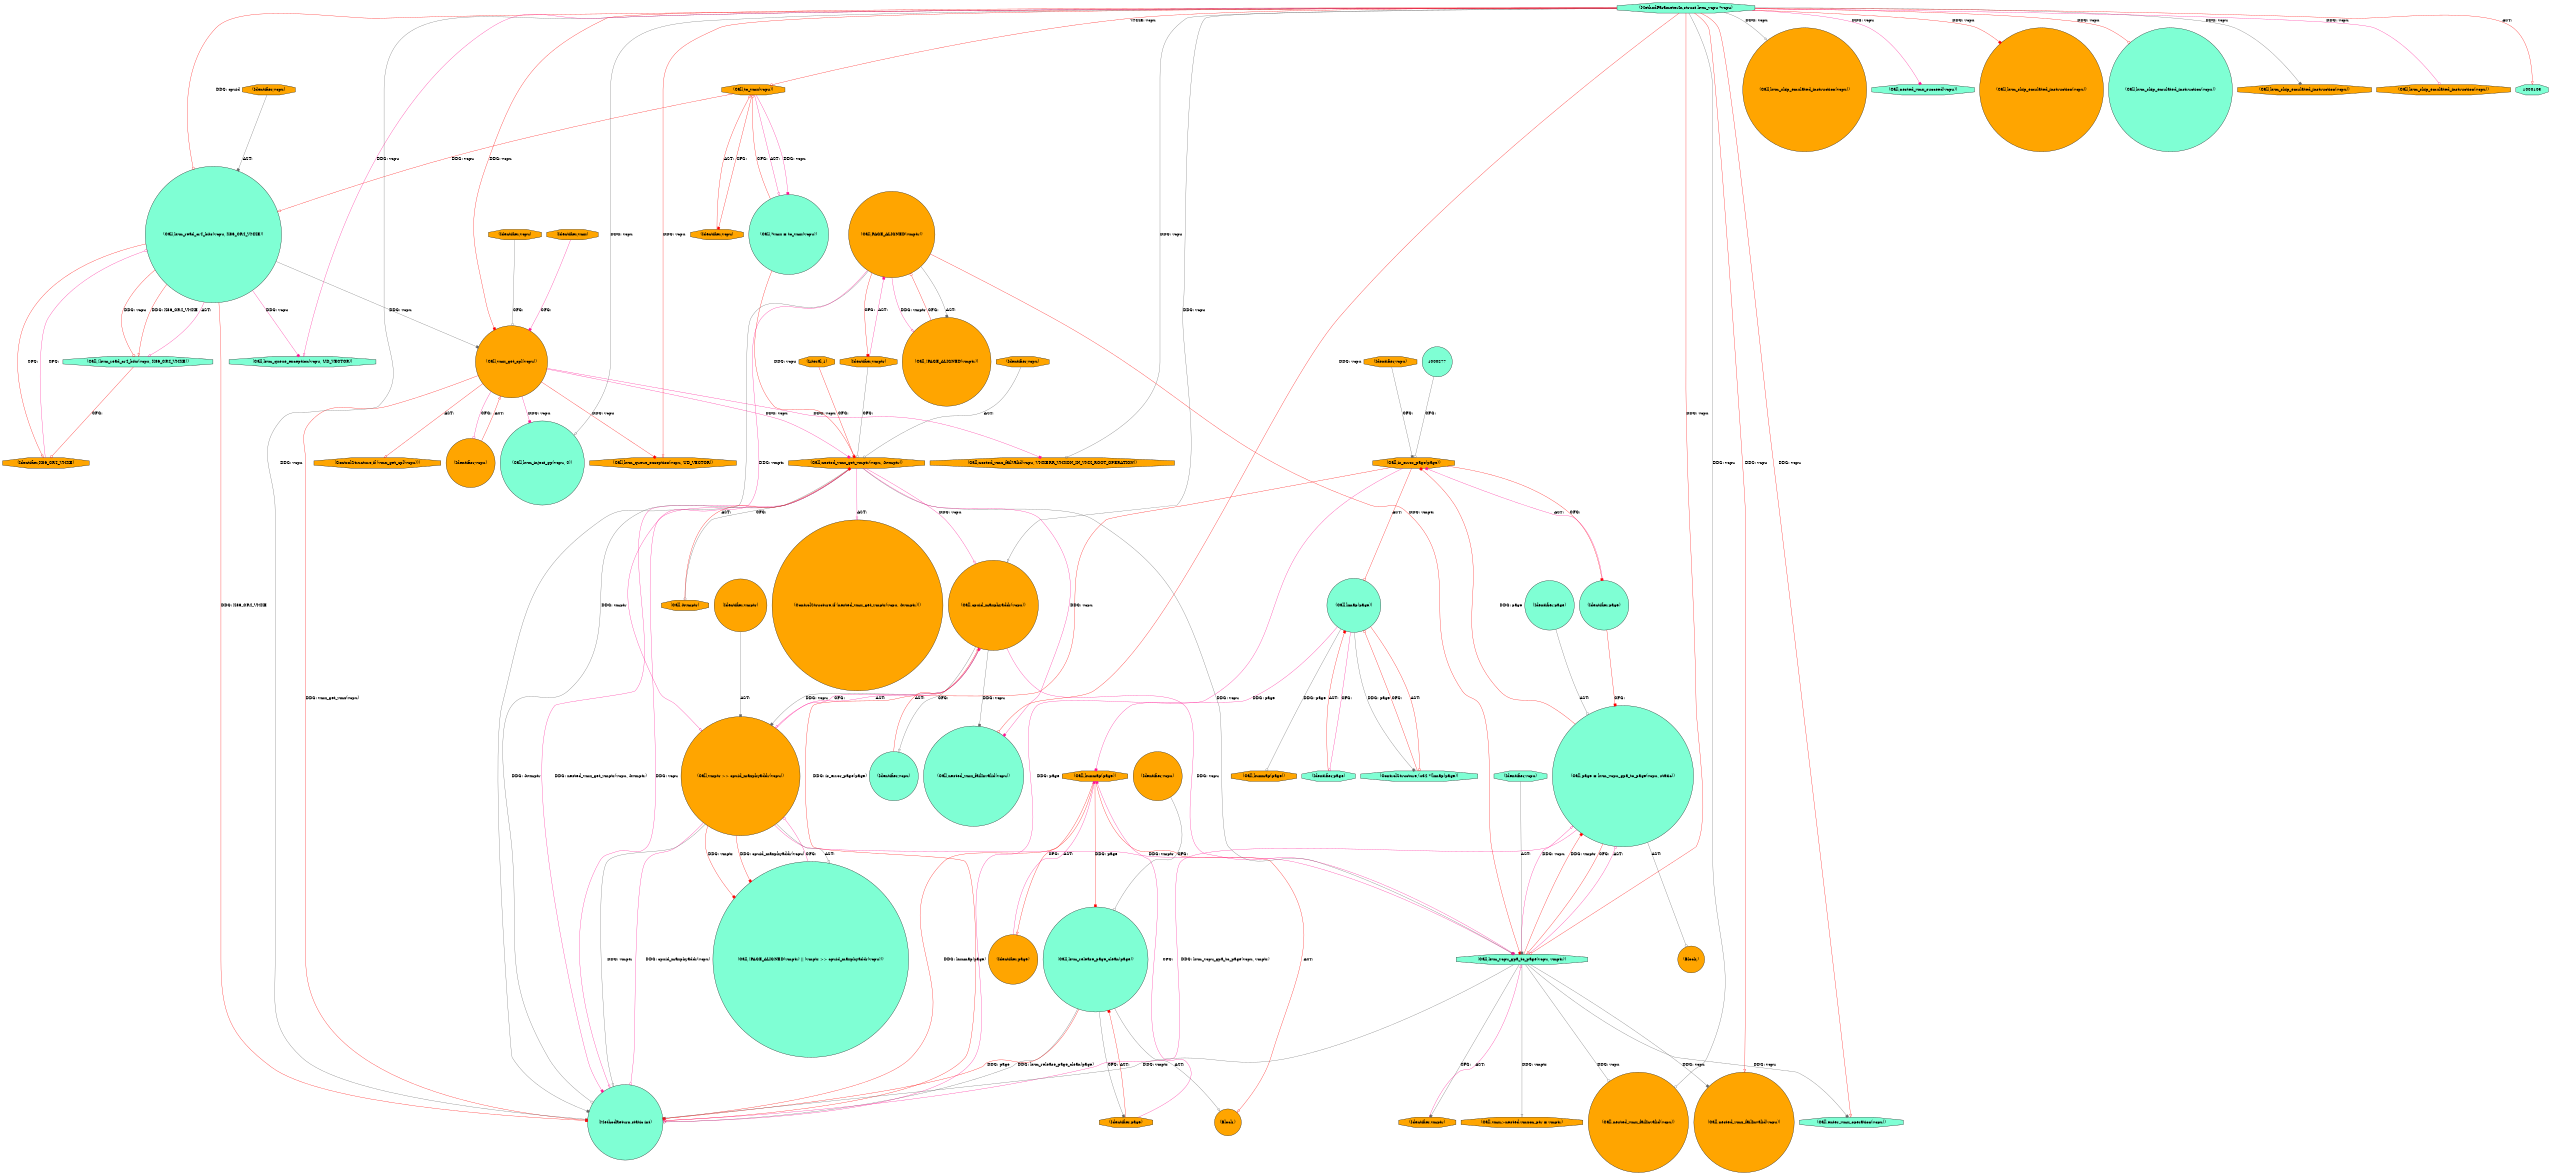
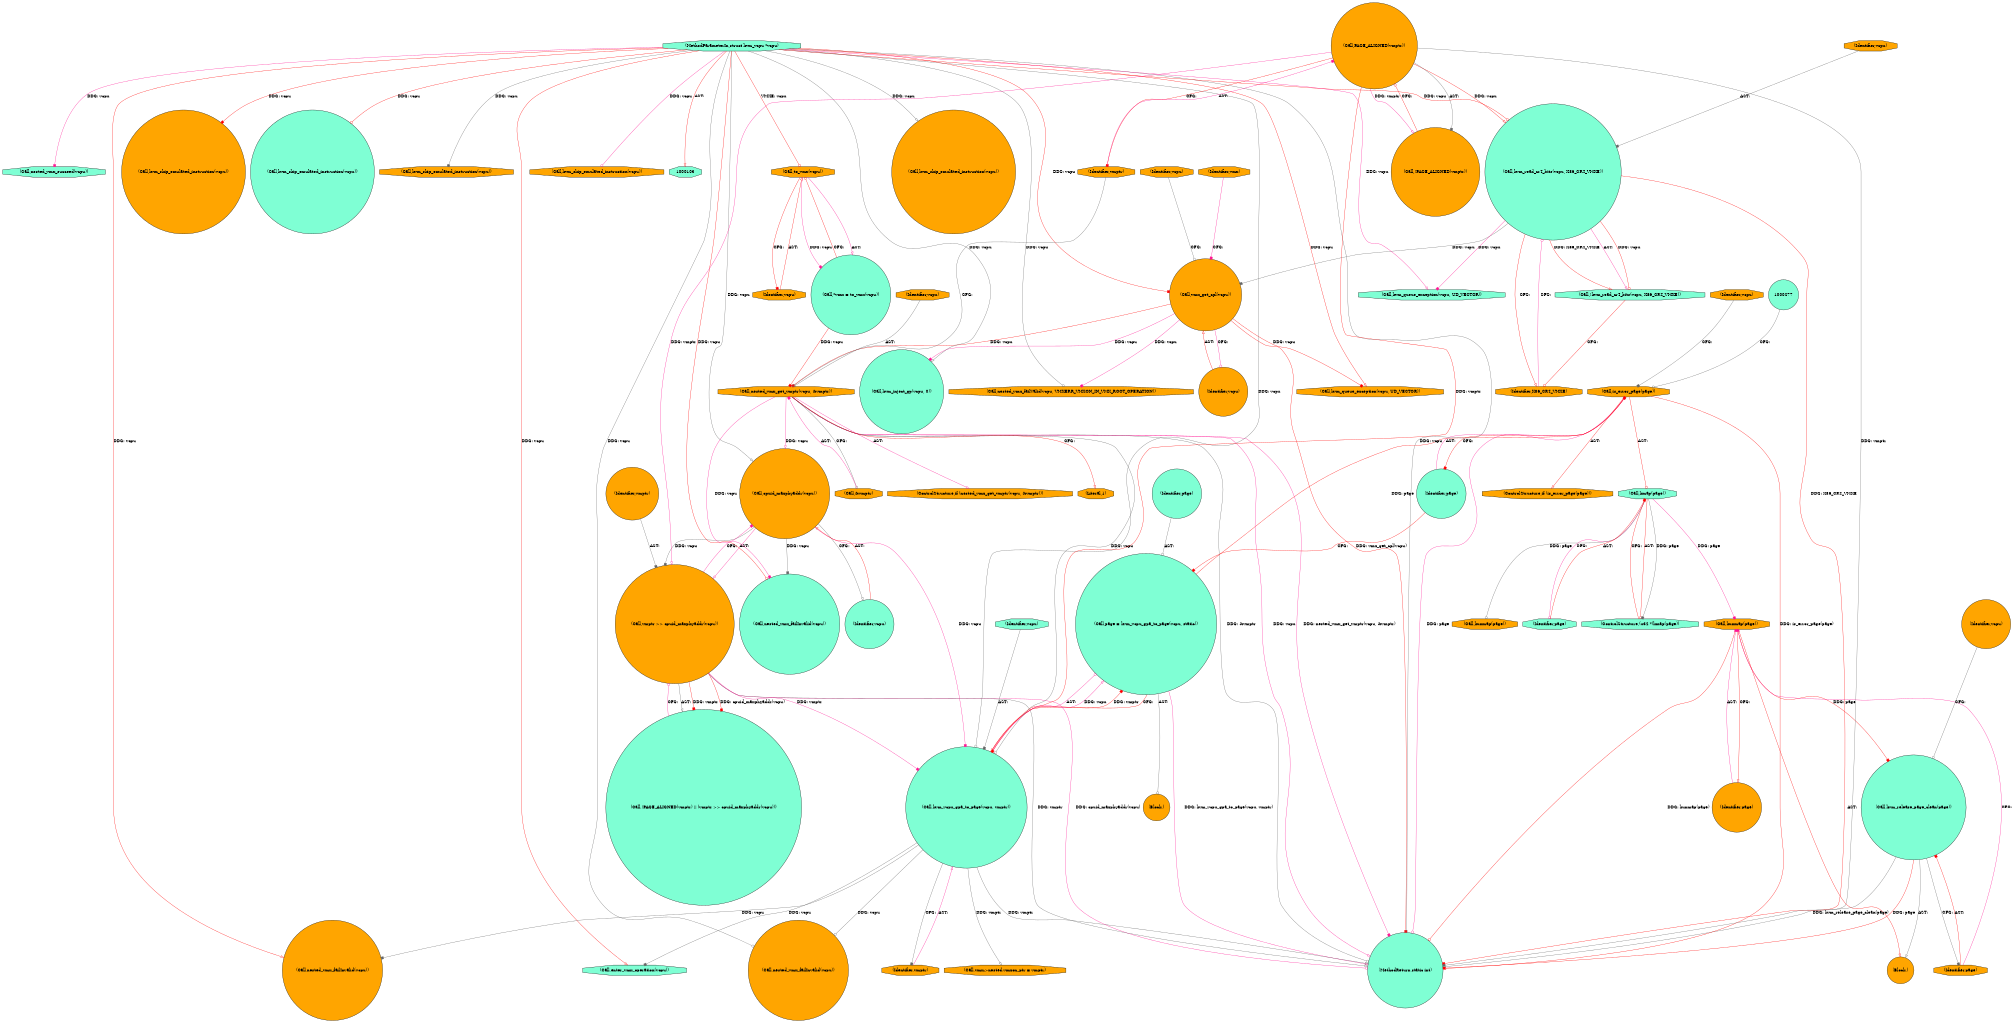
edge "(MethodParameterIn,struct kvm_vcpu *vcpu)" -> "(Call,kvm_read_cr4_bits(vcpu, X86_CR4_VMXE))": label "DDG: cpuid" -> "DDG: vcpu"
edge "(Call,to_vmx(vcpu))" -> "(Call,kvm_read_cr4_bits(vcpu, X86_CR4_VMXE))": now "(Call,PAGE_ALIGNED(vmptr))" -> "(Call,kvm_read_cr4_bits(vcpu, X86_CR4_VMXE))"
edge "(Call,vmx_get_cpl(vcpu))" -> "(Call,nested_vmx_get_vmptr(vcpu, &vmptr))": color deeppink -> red
edge "(Literal,1)" -> "(Call,nested_vmx_get_vmptr(vcpu, &vmptr))": reversed
node "(ControlStructure,if (vmx_get_cpl(vcpu)))": removed
node "(ControlStructure,if (is_error_page(page)))": added
edge "(Call,&vmptr)" -> "(Call,nested_vmx_get_vmptr(vcpu, &vmptr))": color red -> deeppink
edge "(MethodParameterIn,struct kvm_vcpu *vcpu)" -> "(Call,kvm_vcpu_gpa_to_page(vcpu, vmptr))": color red -> gray40
node "(ControlStructure,if (nested_vmx_get_vmptr(vcpu, &vmptr)))": shape circle -> octagon
node "(Call,kmap(page))": shape circle -> octagon
edge "(Call,vmx_get_cpl(vcpu))" -> "(MethodReturn,static int)": label "DDG: vmx_get_vmx(vcpu)" -> "DDG: vmx_get_cpl(vcpu)"
edge "(ControlStructure,(u32 *)kmap(page))" -> "(Call,kmap(page))": arrowhead odot -> onormal
node "(Call,kvm_vcpu_gpa_to_page(vcpu, vmptr))": shape octagon -> circle
